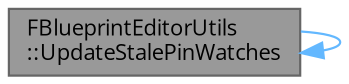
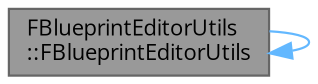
node "FBlueprintEditorUtils ::UpdateStalePinWatches": label "FBlueprintEditorUtils ::UpdateStalePinWatches" -> "FBlueprintEditorUtils ::FBlueprintEditorUtils"
